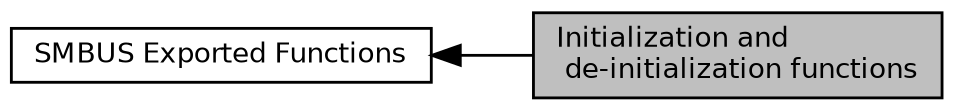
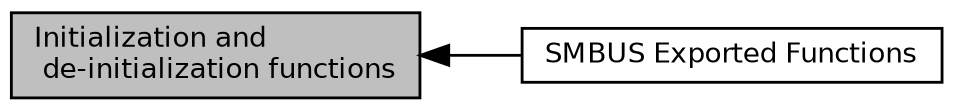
edge "Initialization and de-initialization functions" -> "SMBUS Exported Functions": reversed
